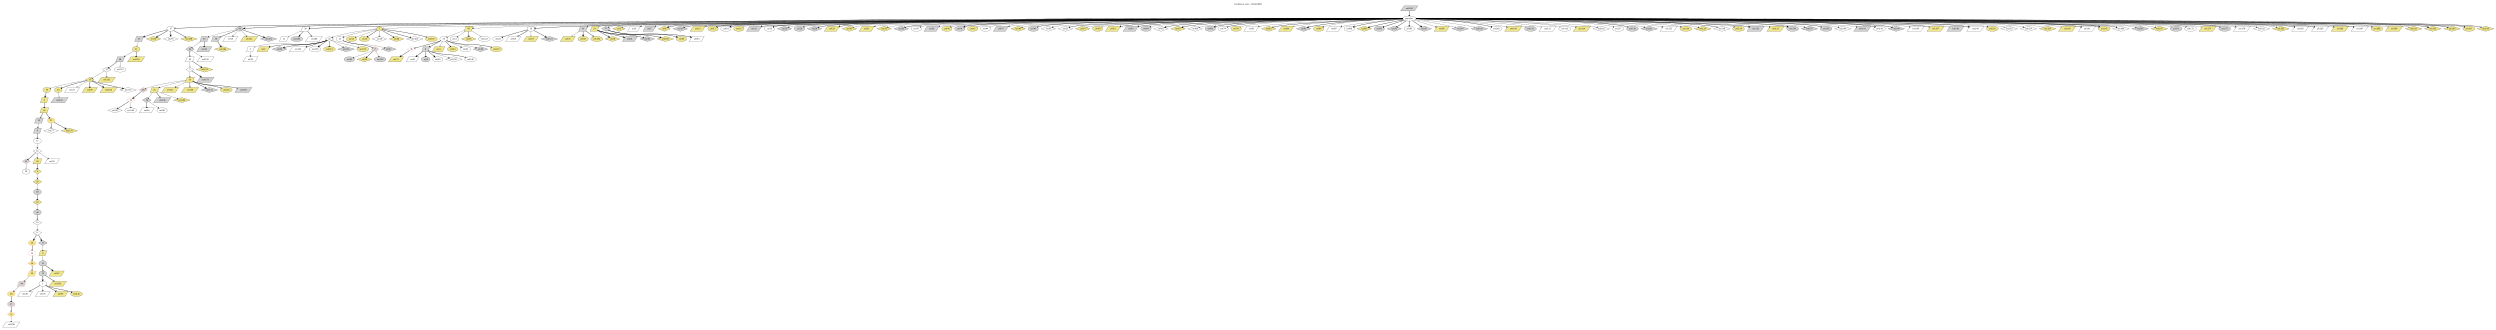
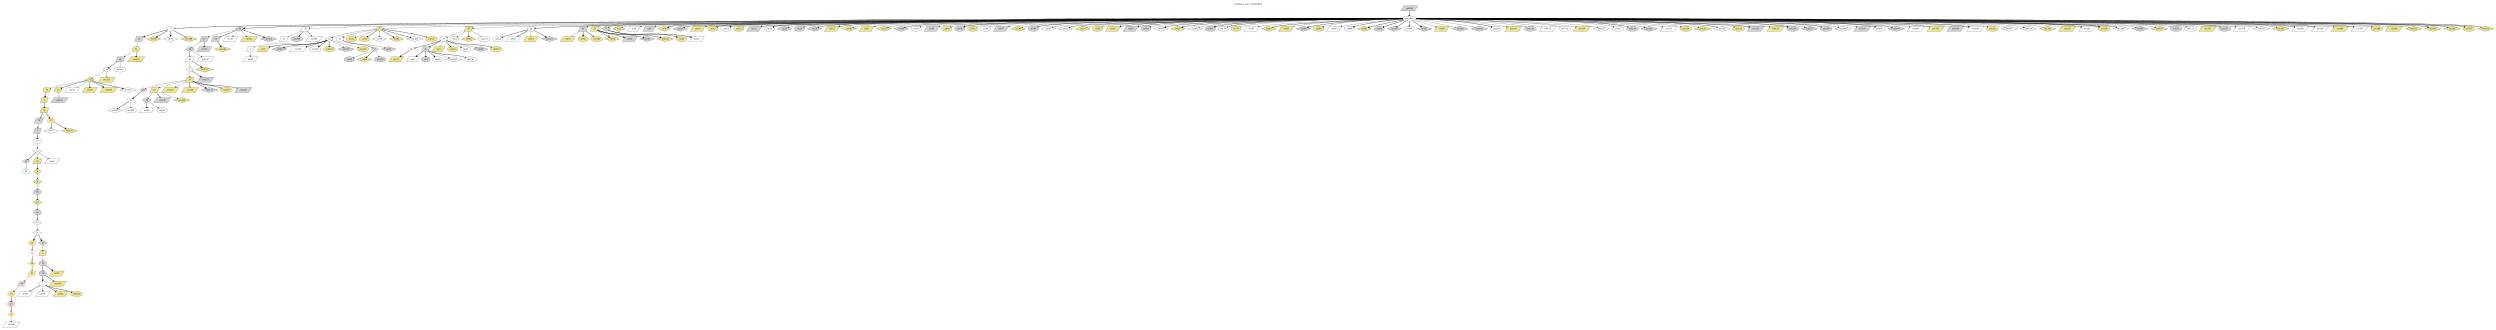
edge "germline" -> "39": style bold -> solid
